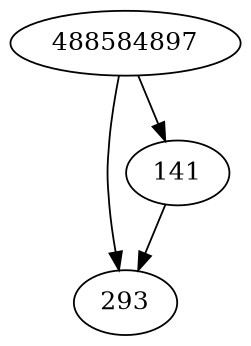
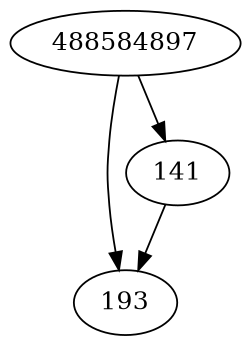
node "293": label "293" -> "193"
